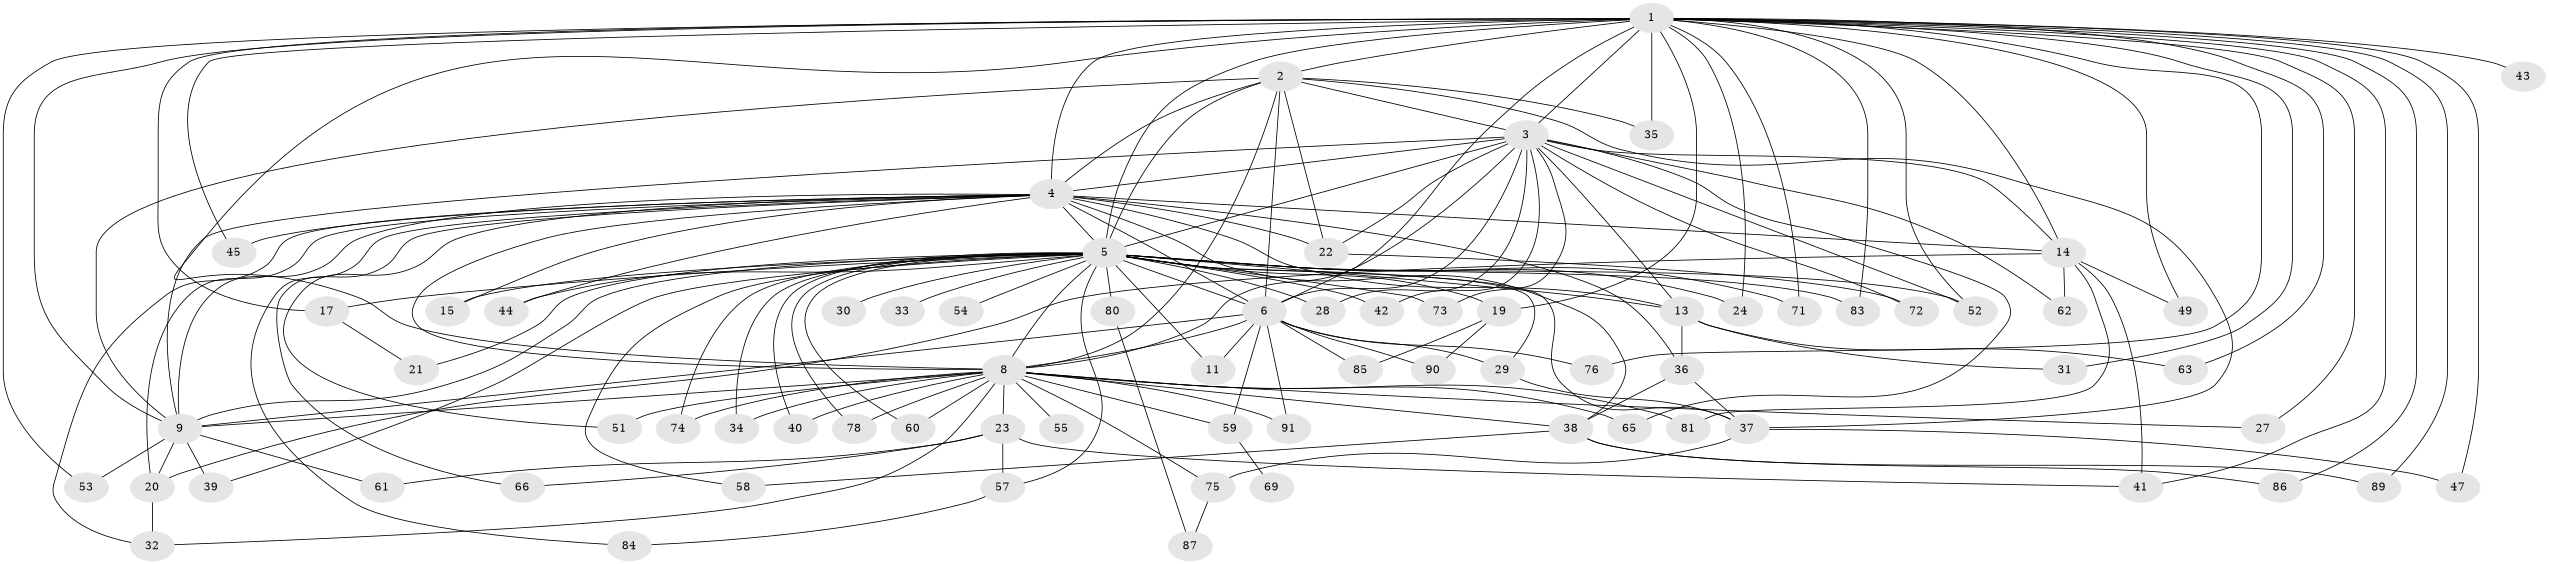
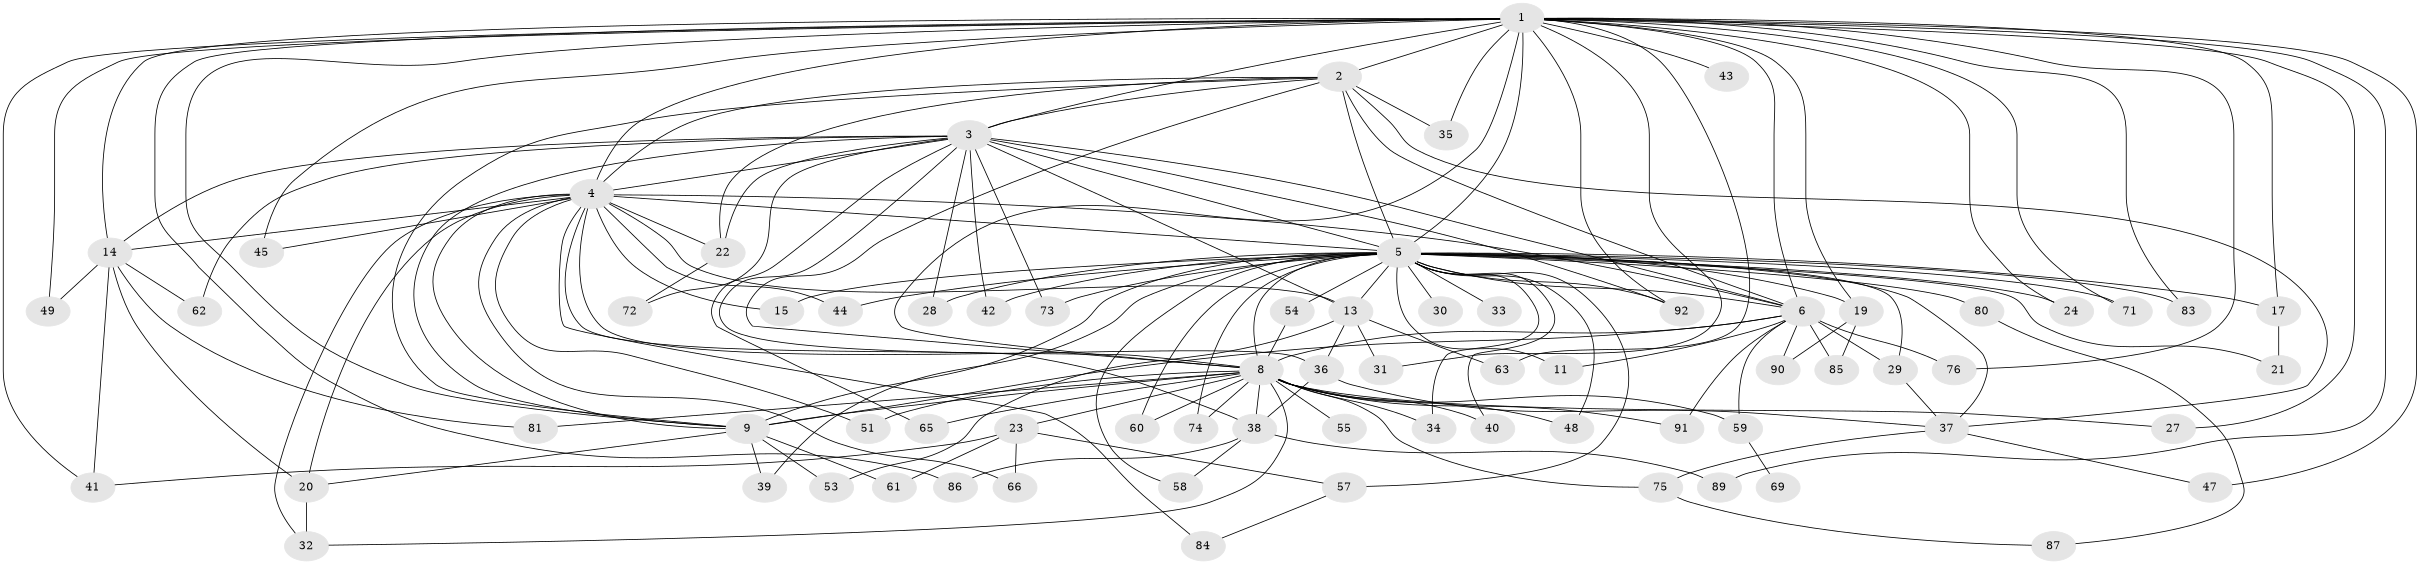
edge "1" -- "53": now "13" -- "53"
edge "4" -- "8": now "54" -- "8"
node "52": label "52" -> "92"
node "78": label "78" -> "48"
